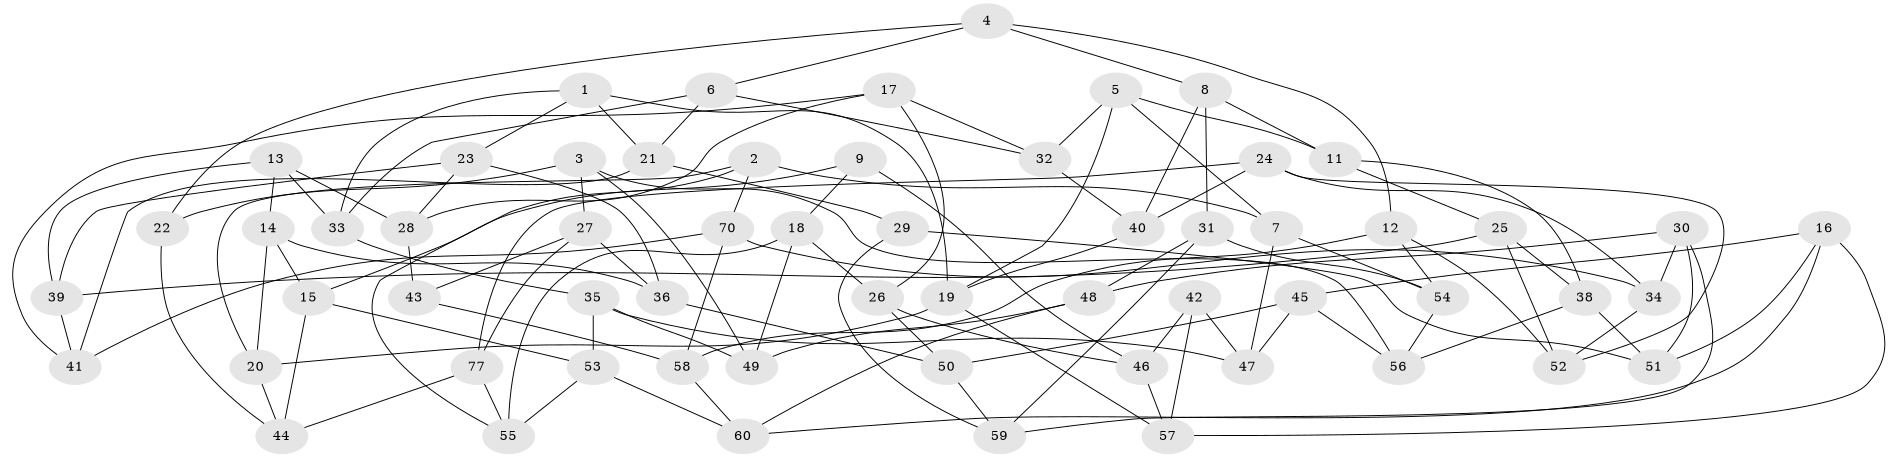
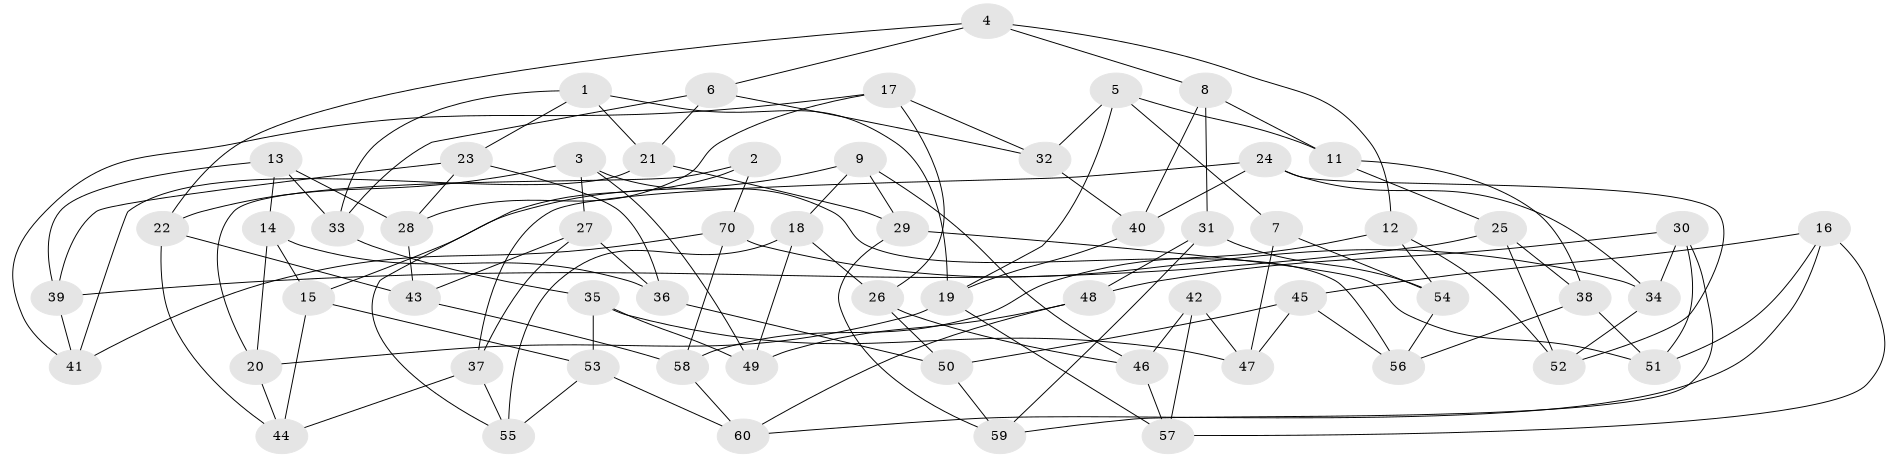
edge "2" -- "7": removed
edge "9" -- "29": added
edge "22" -- "43": added
node "77": label "77" -> "37"
